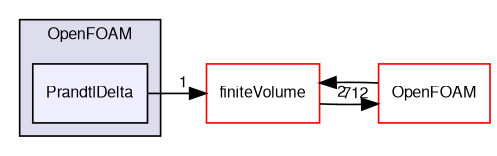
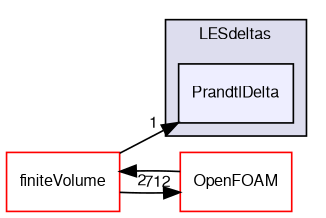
cluster "OpenFOAM": label "OpenFOAM" -> "LESdeltas"
edge "PrandtlDelta" -> "finiteVolume": reversed
